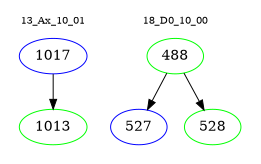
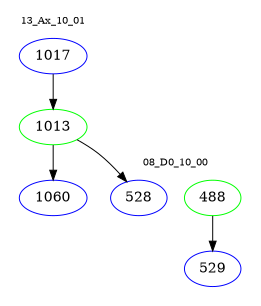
cluster "18_D0_10_00": label "18_D0_10_00" -> "08_D0_10_00"
edge "488" -> "528": now "1013" -> "528"
node "527": label "527" -> "529"
node "528": color green -> blue
node "1060": added
